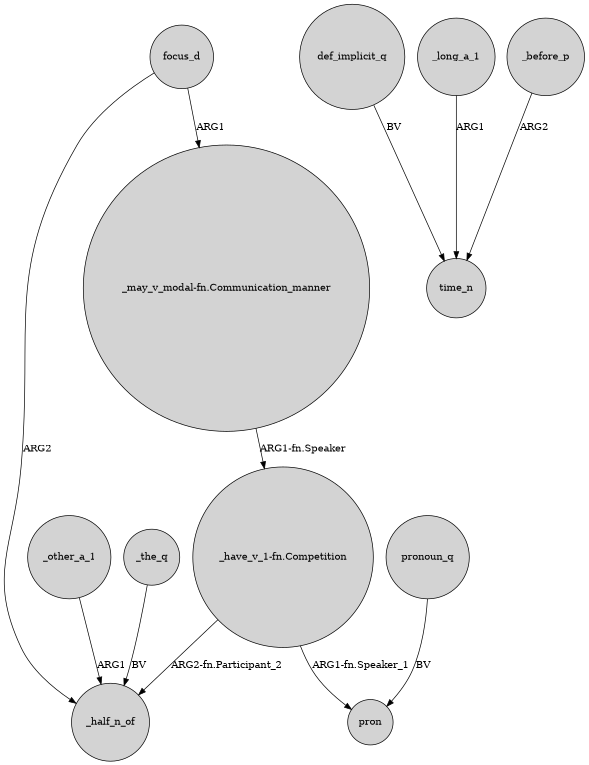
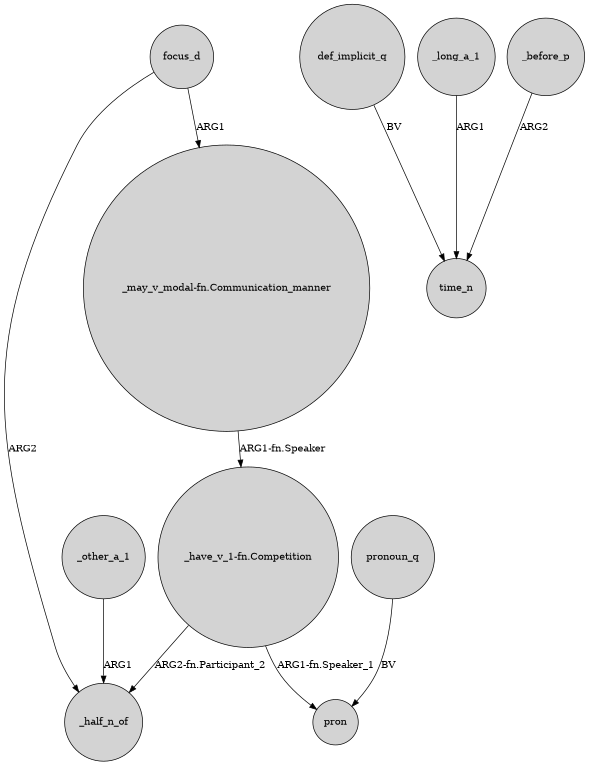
node "_the_q": removed
